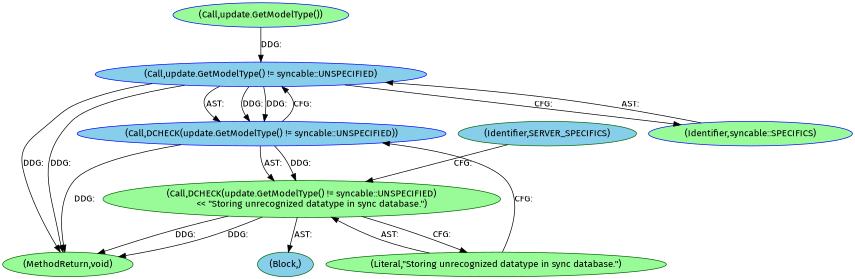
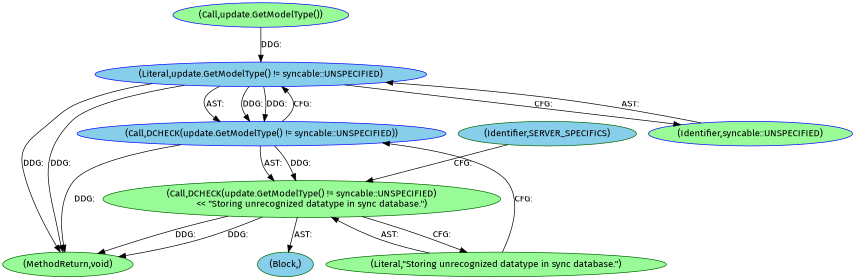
node "(Call,update.GetModelType() != syncable::UNSPECIFIED)": label "(Call,update.GetModelType() != syncable::UNSPECIFIED)" -> "(Literal,update.GetModelType() != syncable::UNSPECIFIED)"
node "(Identifier,syncable::SPECIFICS)": label "(Identifier,syncable::SPECIFICS)" -> "(Identifier,syncable::UNSPECIFIED)"
